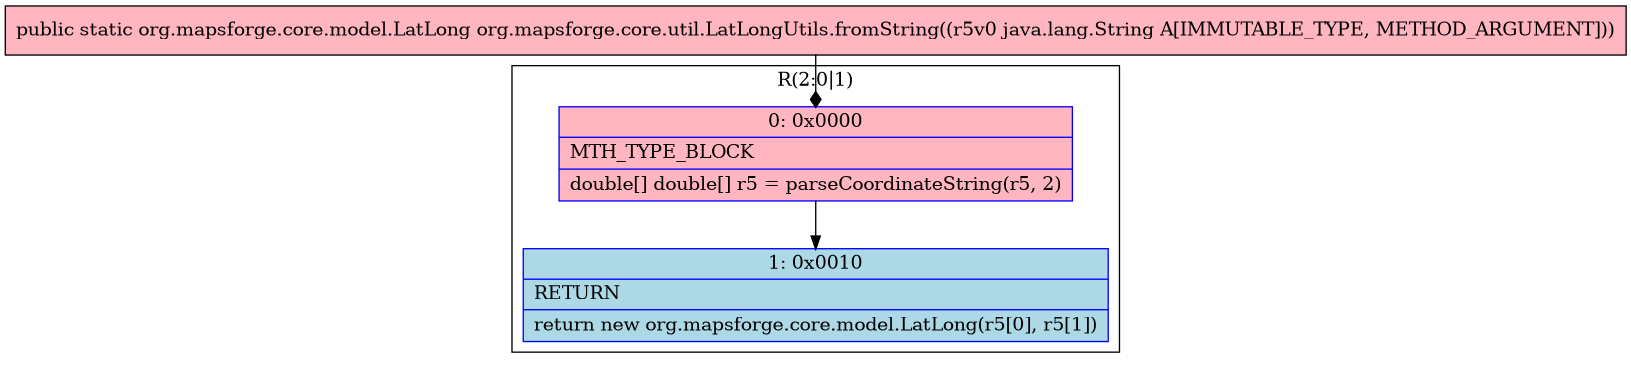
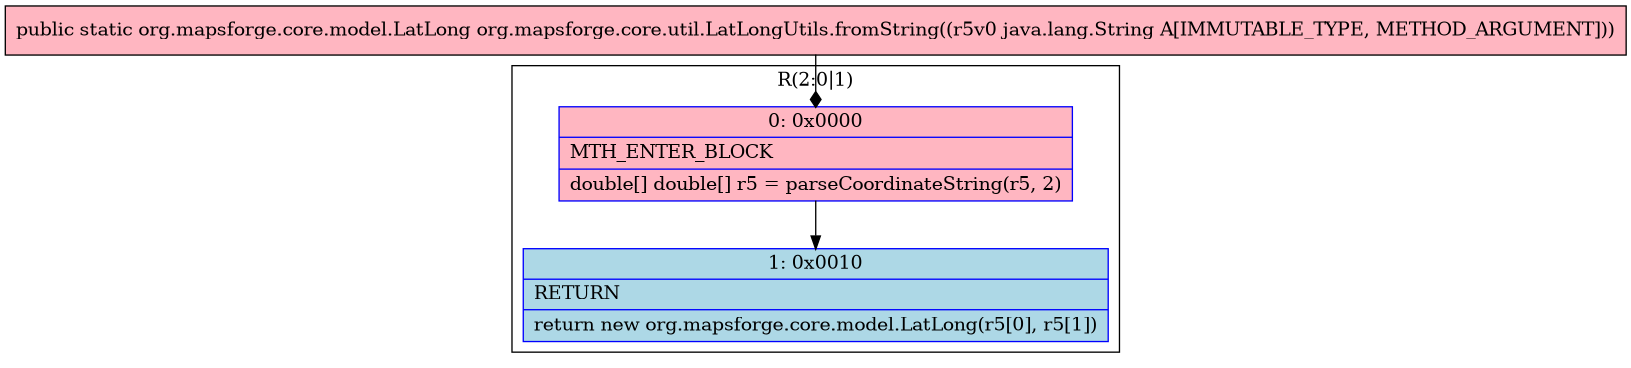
node "0: 0x0000": text "MTH_TYPE_BLOCK" -> "MTH_ENTER_BLOCK"
